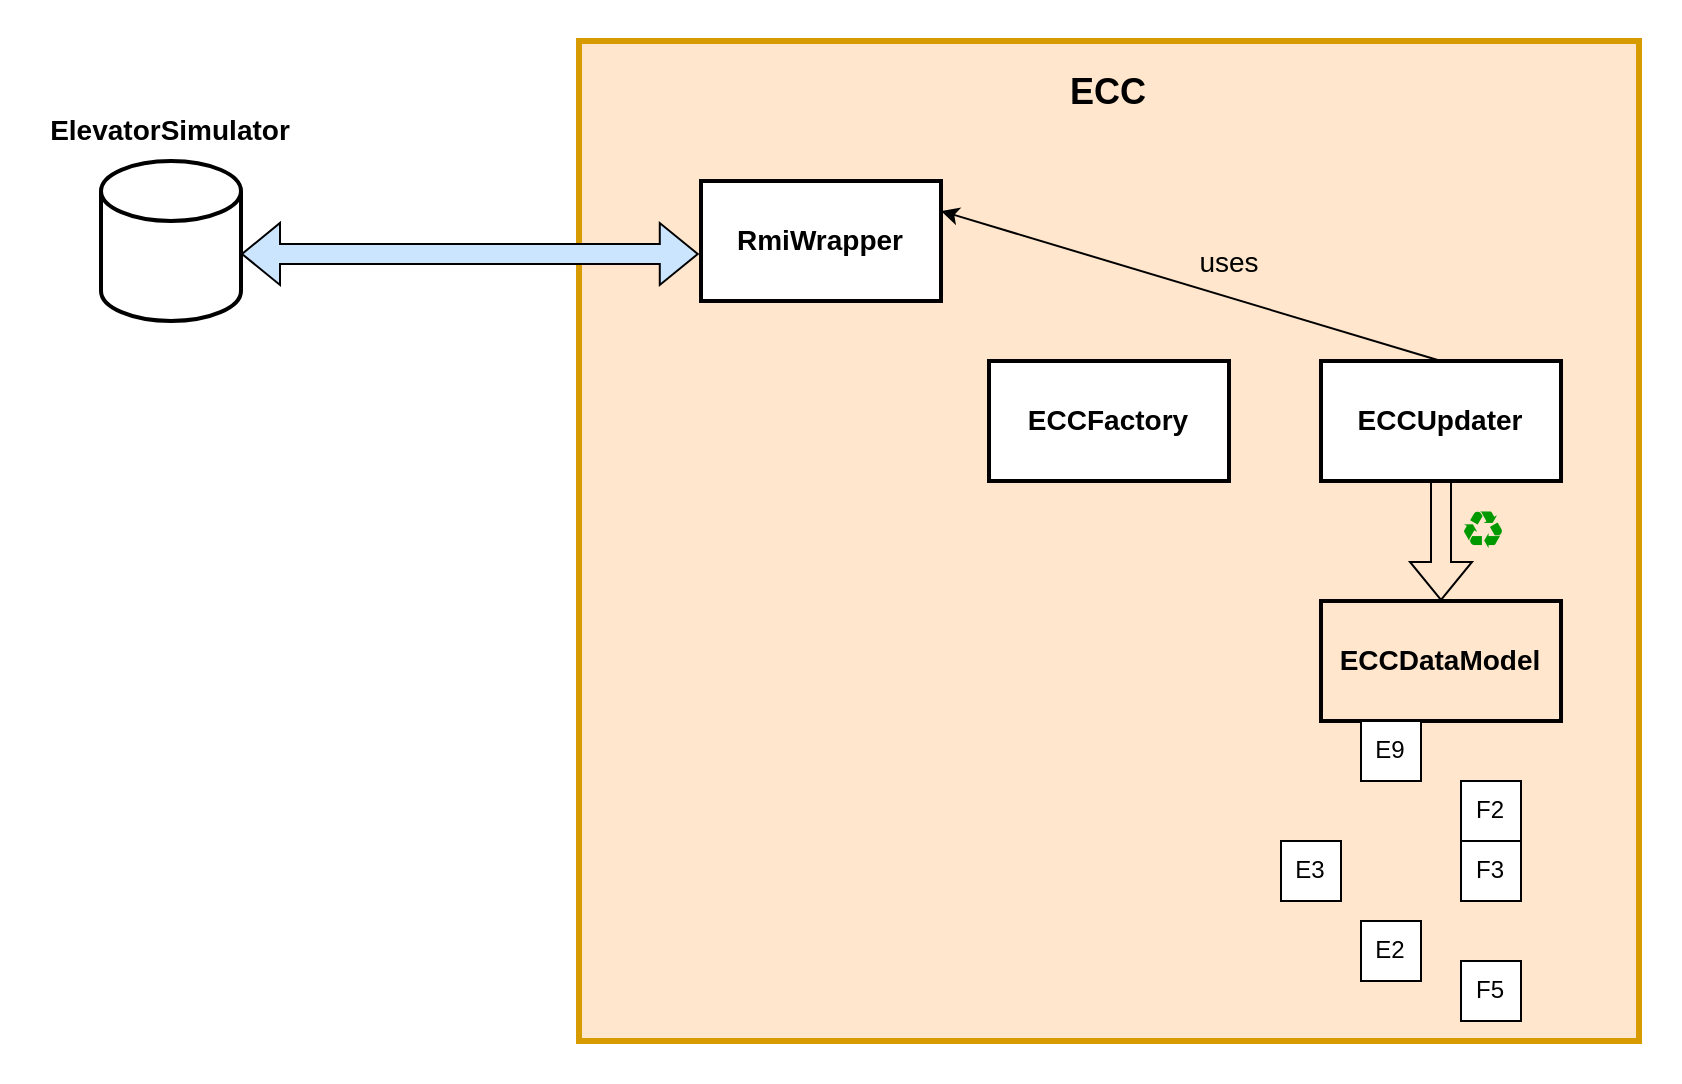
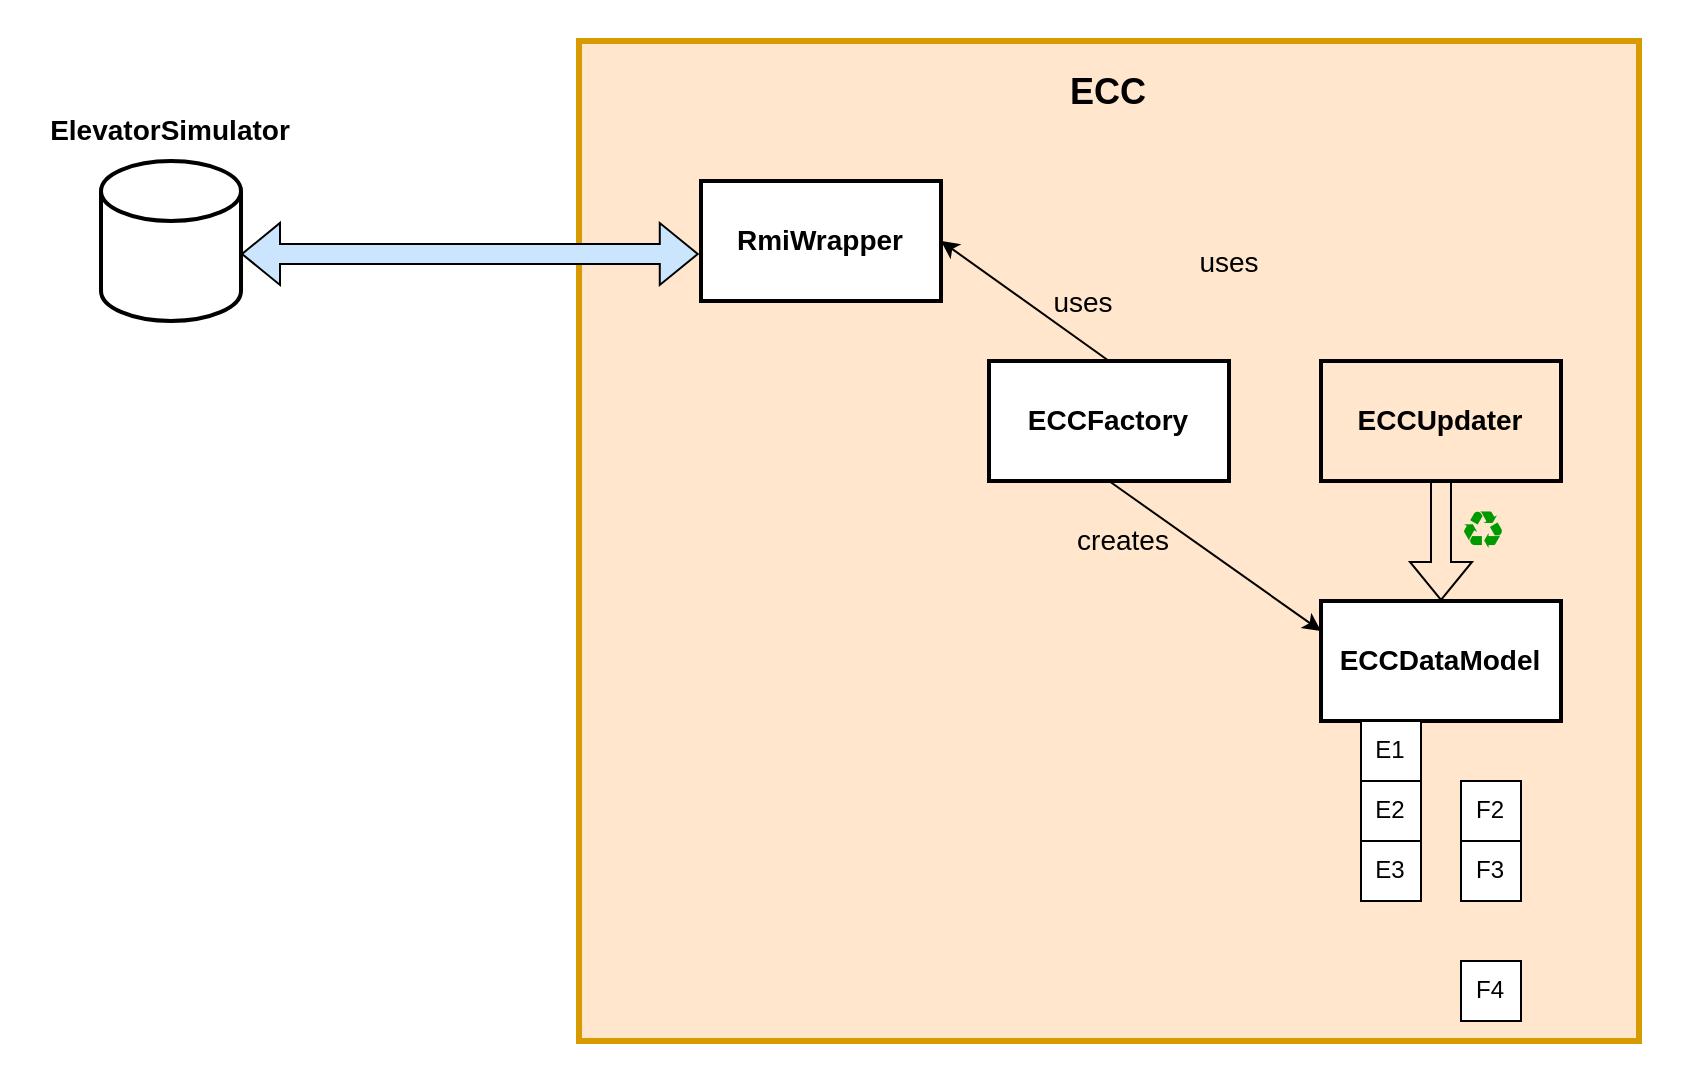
edge "ECCUpdater" -> "RmiWrapper": removed
edge "ECCFactory" -> "RmiWrapper": added, label "uses"
node "ECCUpdater": fillcolor #ffffff -> #ffe6cc
edge "ECCFactory" -> "ECCDataModel": added, label "creates"
node "ECCDataModel": fillcolor #ffe6cc -> #ffffff
node "E9": label "E9" -> "E1"
node "E3": moved (1311, 871) -> (1391, 871)
node "E2": moved (1391, 951) -> (1391, 811)
node "F5": label "F5" -> "F4"
